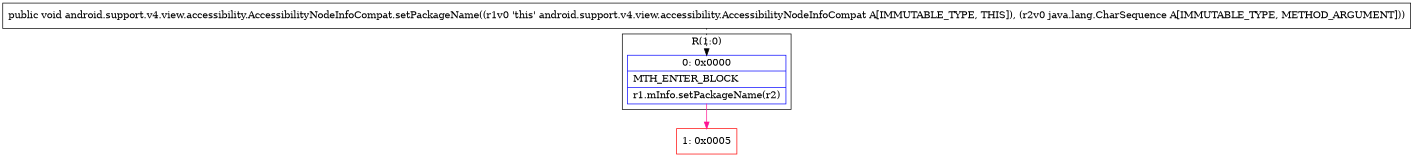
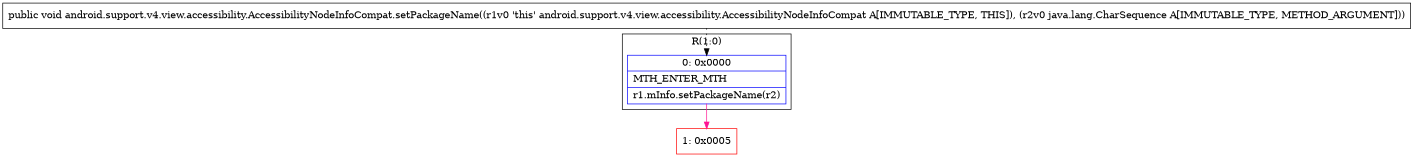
node "0: 0x0000": text "MTH_ENTER_BLOCK" -> "MTH_ENTER_MTH"
